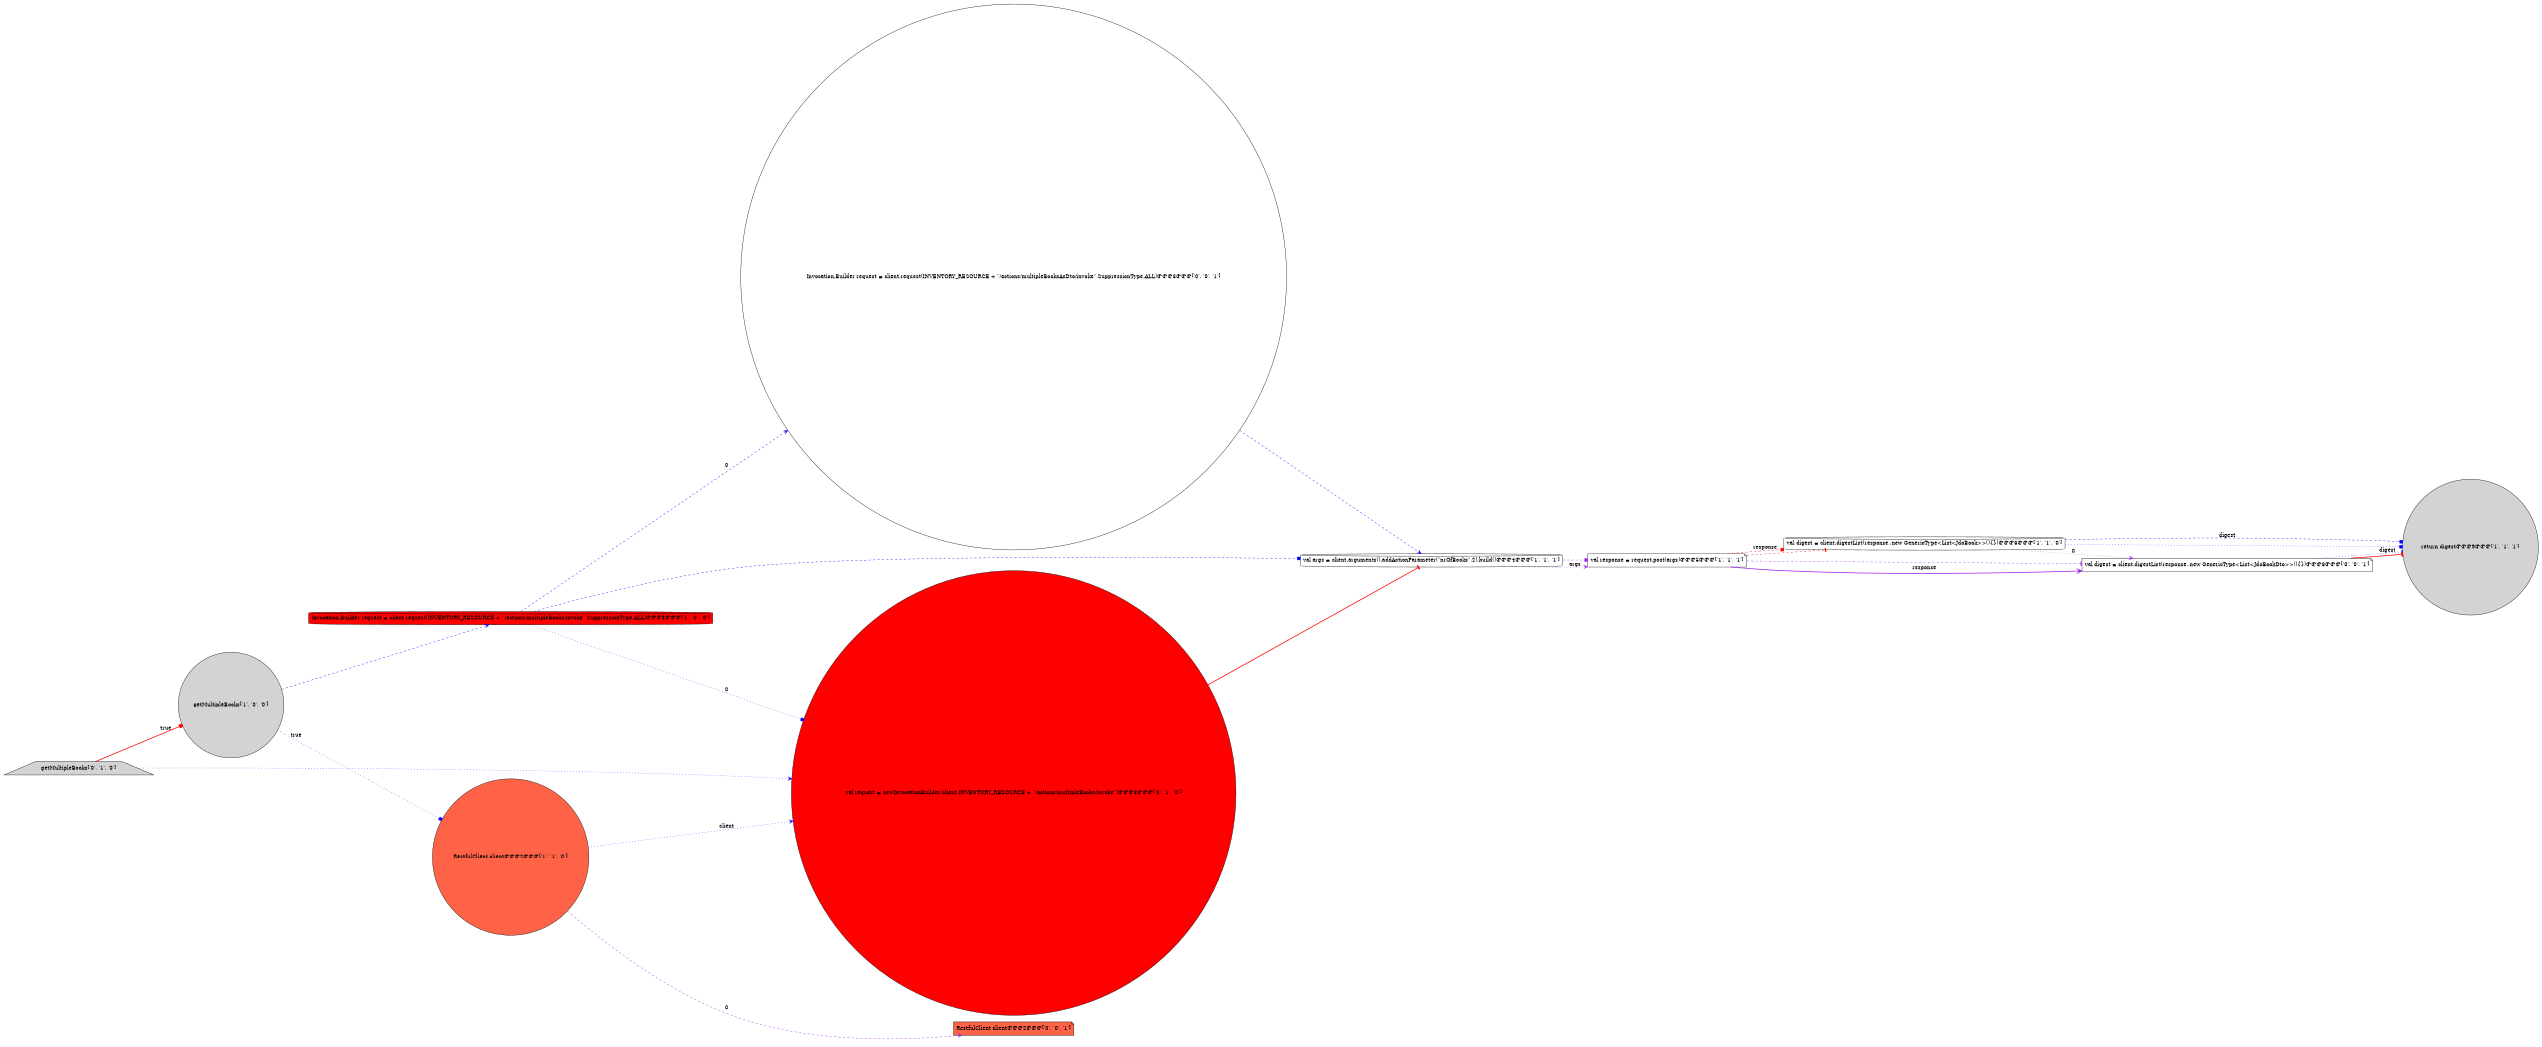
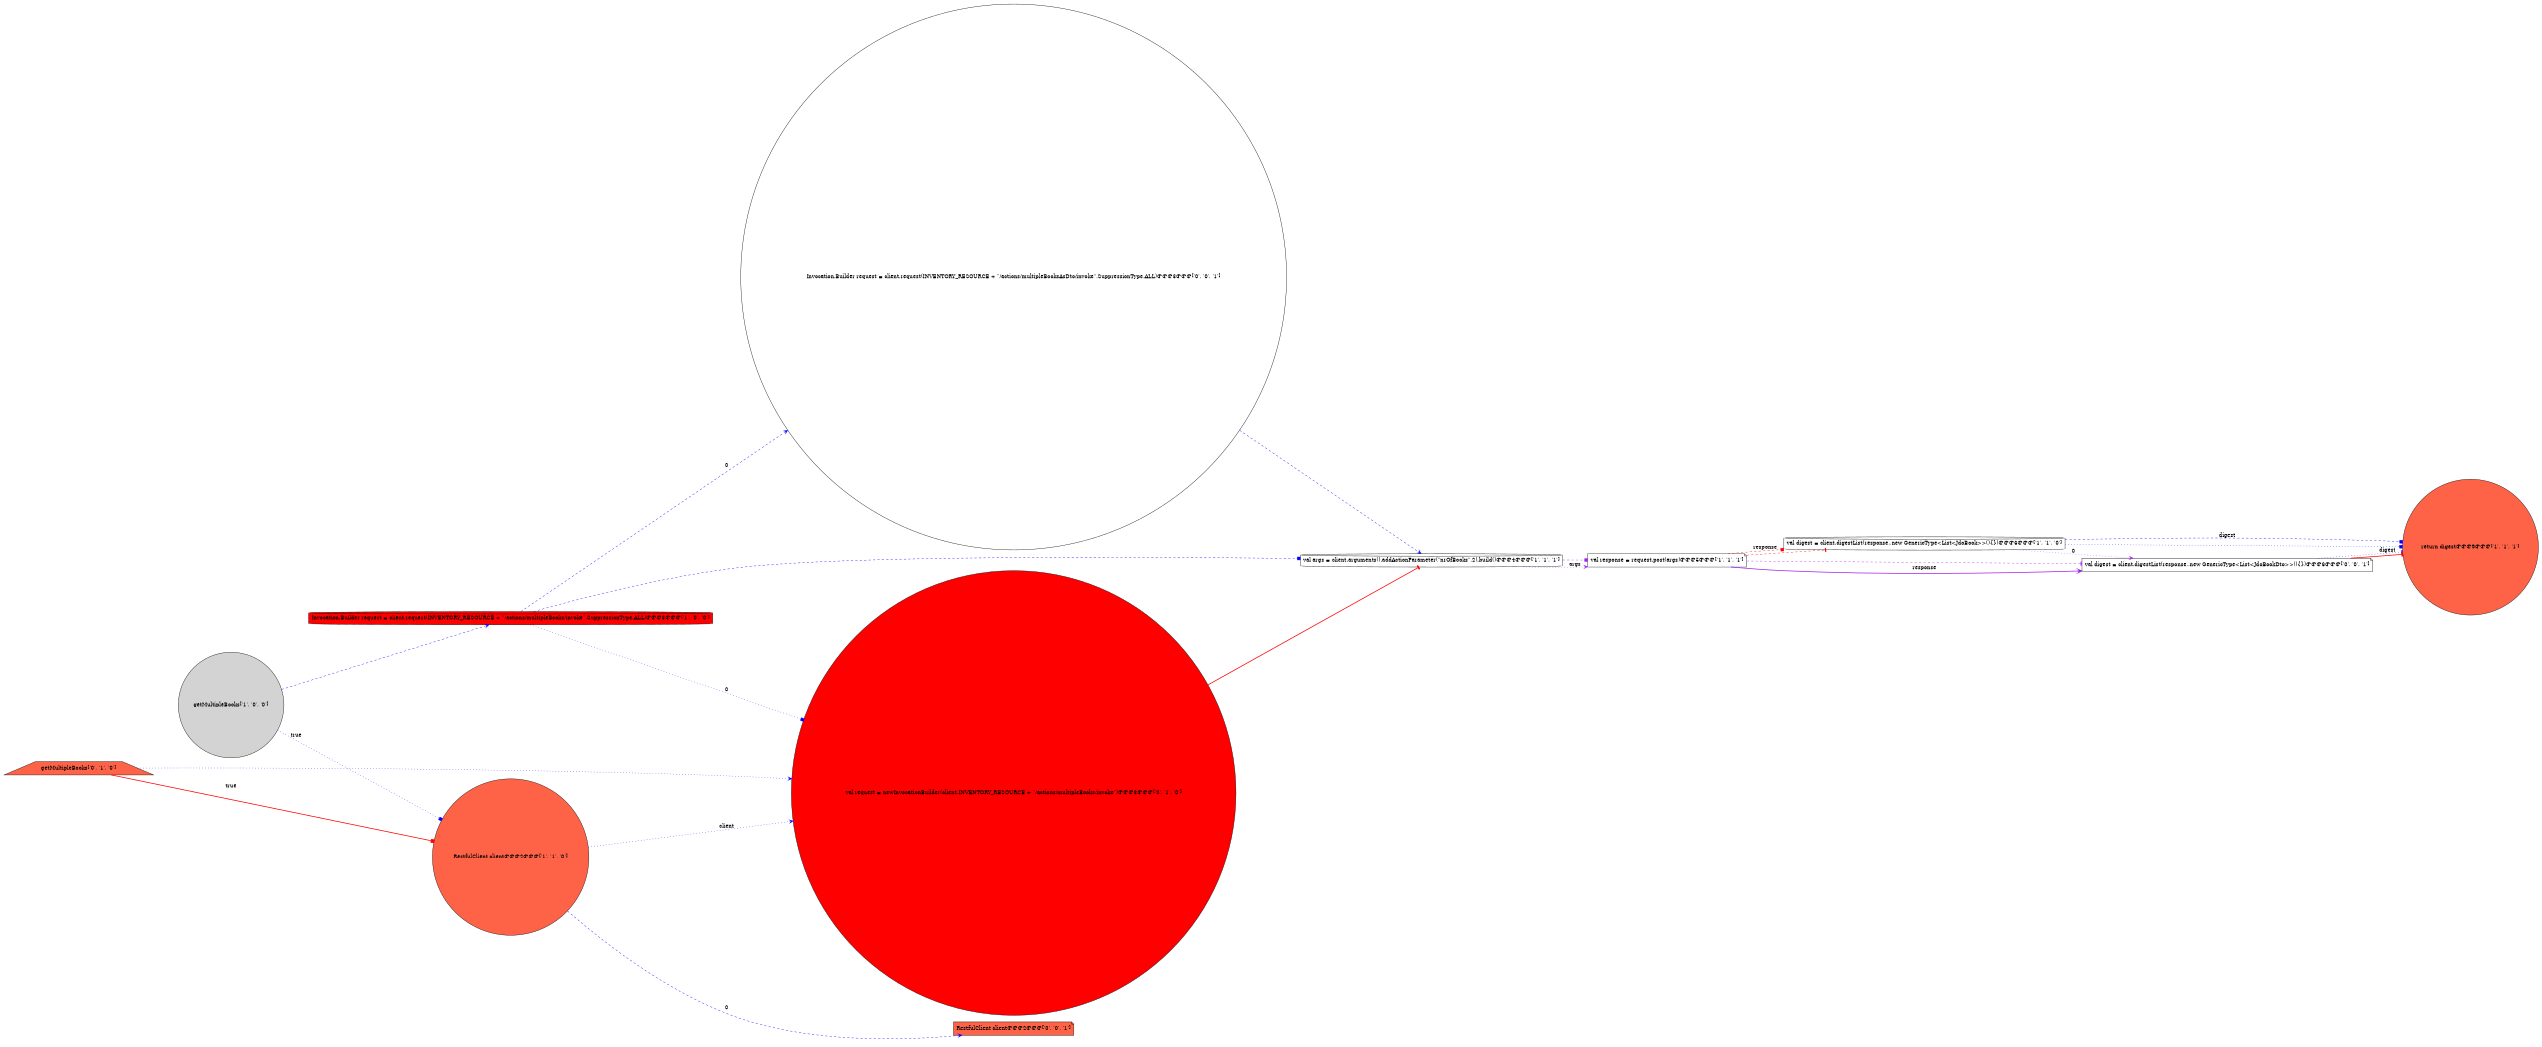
node "return digest@@@9@@@['1', '1', '1']": fillcolor lightgray -> tomato
edge "getMultipleBooks['0', '1', '0']" -> "getMultipleBooks['1', '0', '0']": now "getMultipleBooks['0', '1', '0']" -> "RestfulClient client@@@2@@@['1', '1', '0']"
node "getMultipleBooks['0', '1', '0']": fillcolor lightgray -> tomato
edge "RestfulClient client@@@2@@@['1', '1', '0']" -> "RestfulClient client@@@2@@@['0', '0', '1']": color purple -> blue
